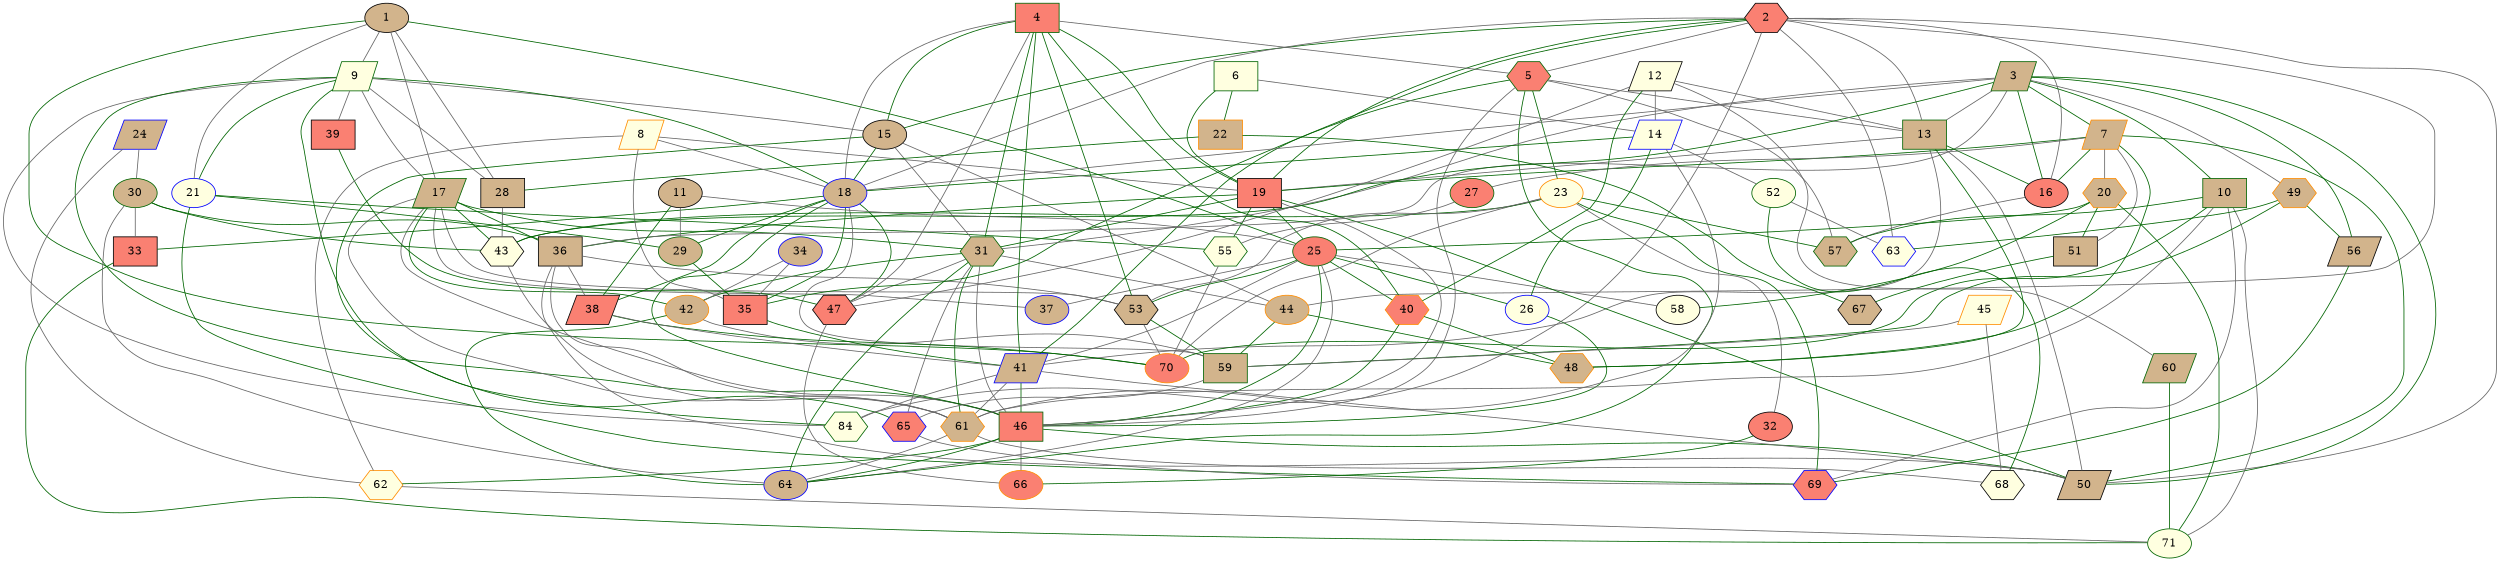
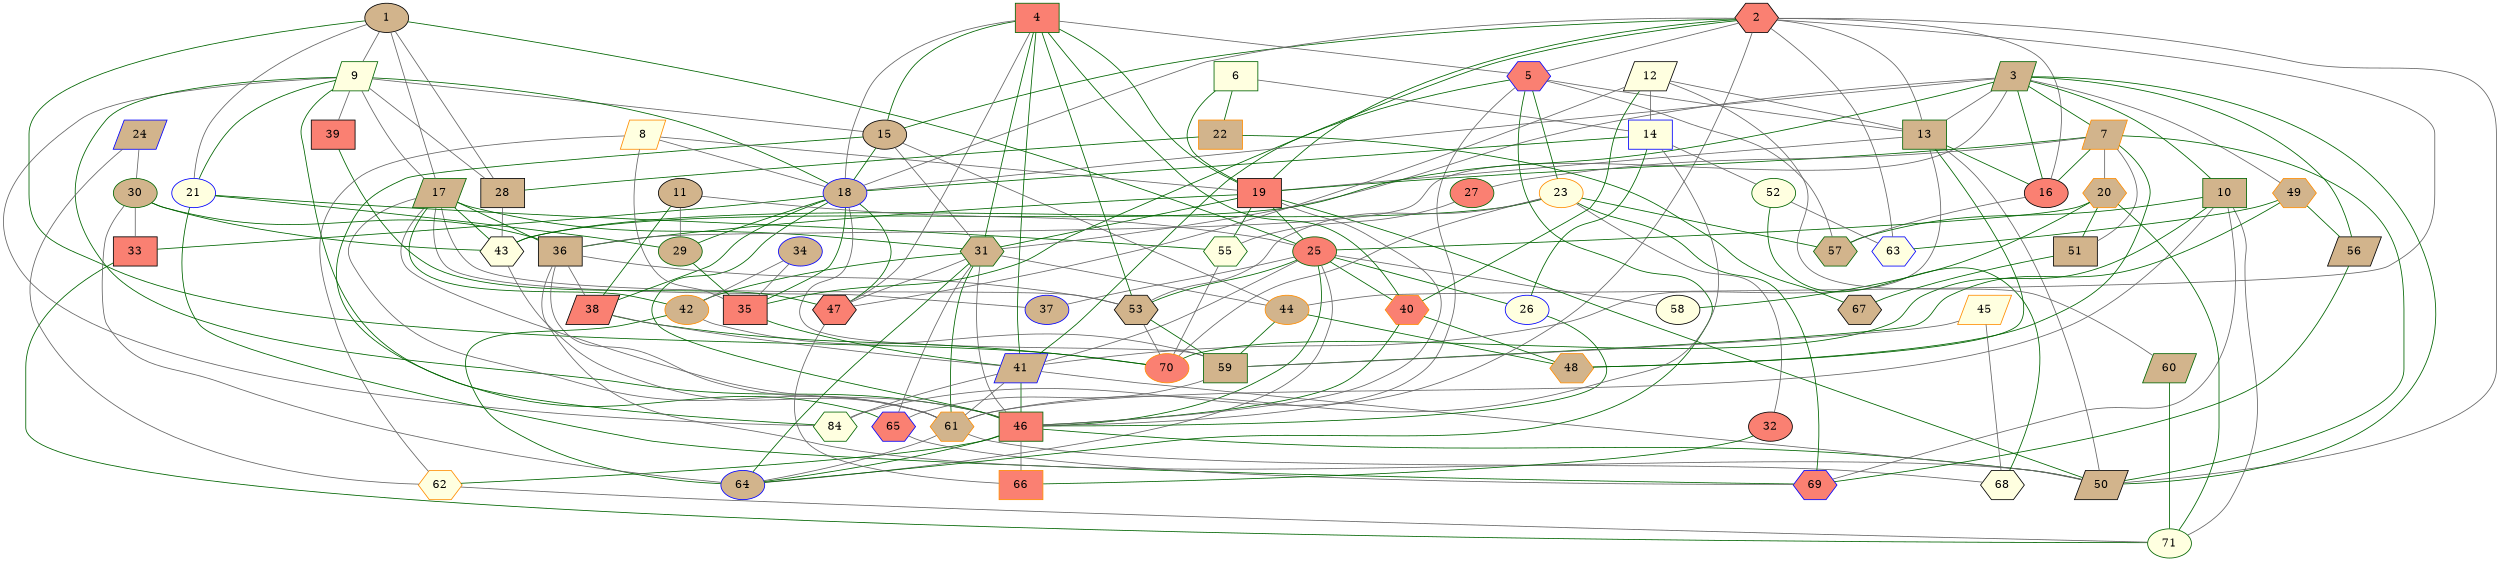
node "5": color darkgreen -> blue
node "14": shape parallelogram -> box
node "66": shape ellipse -> box
